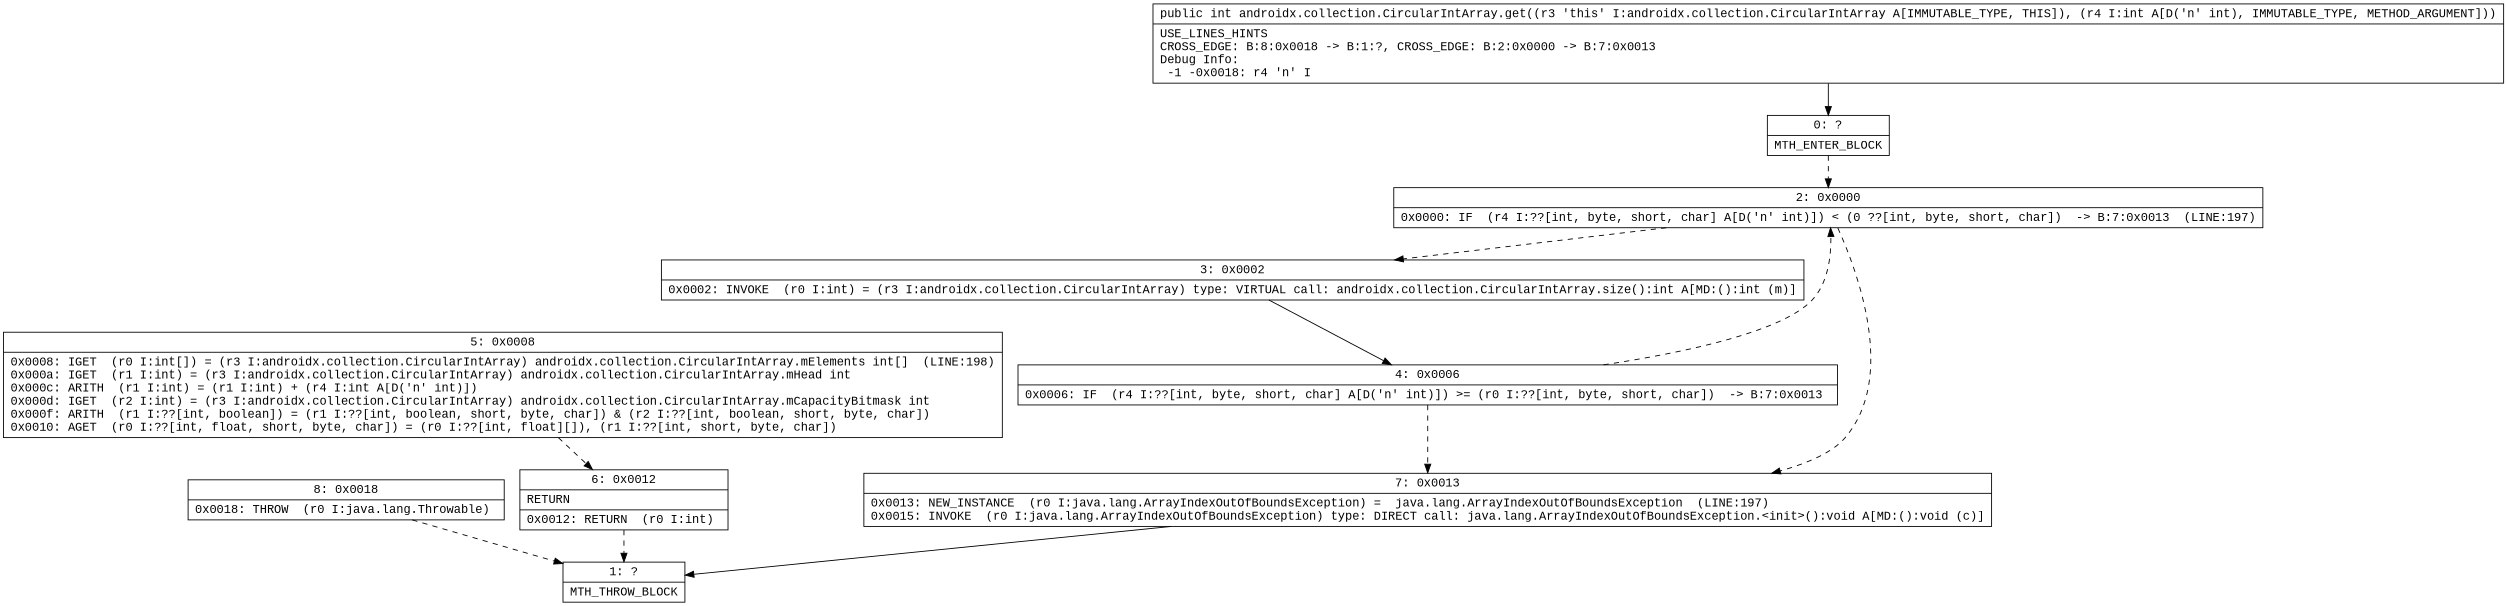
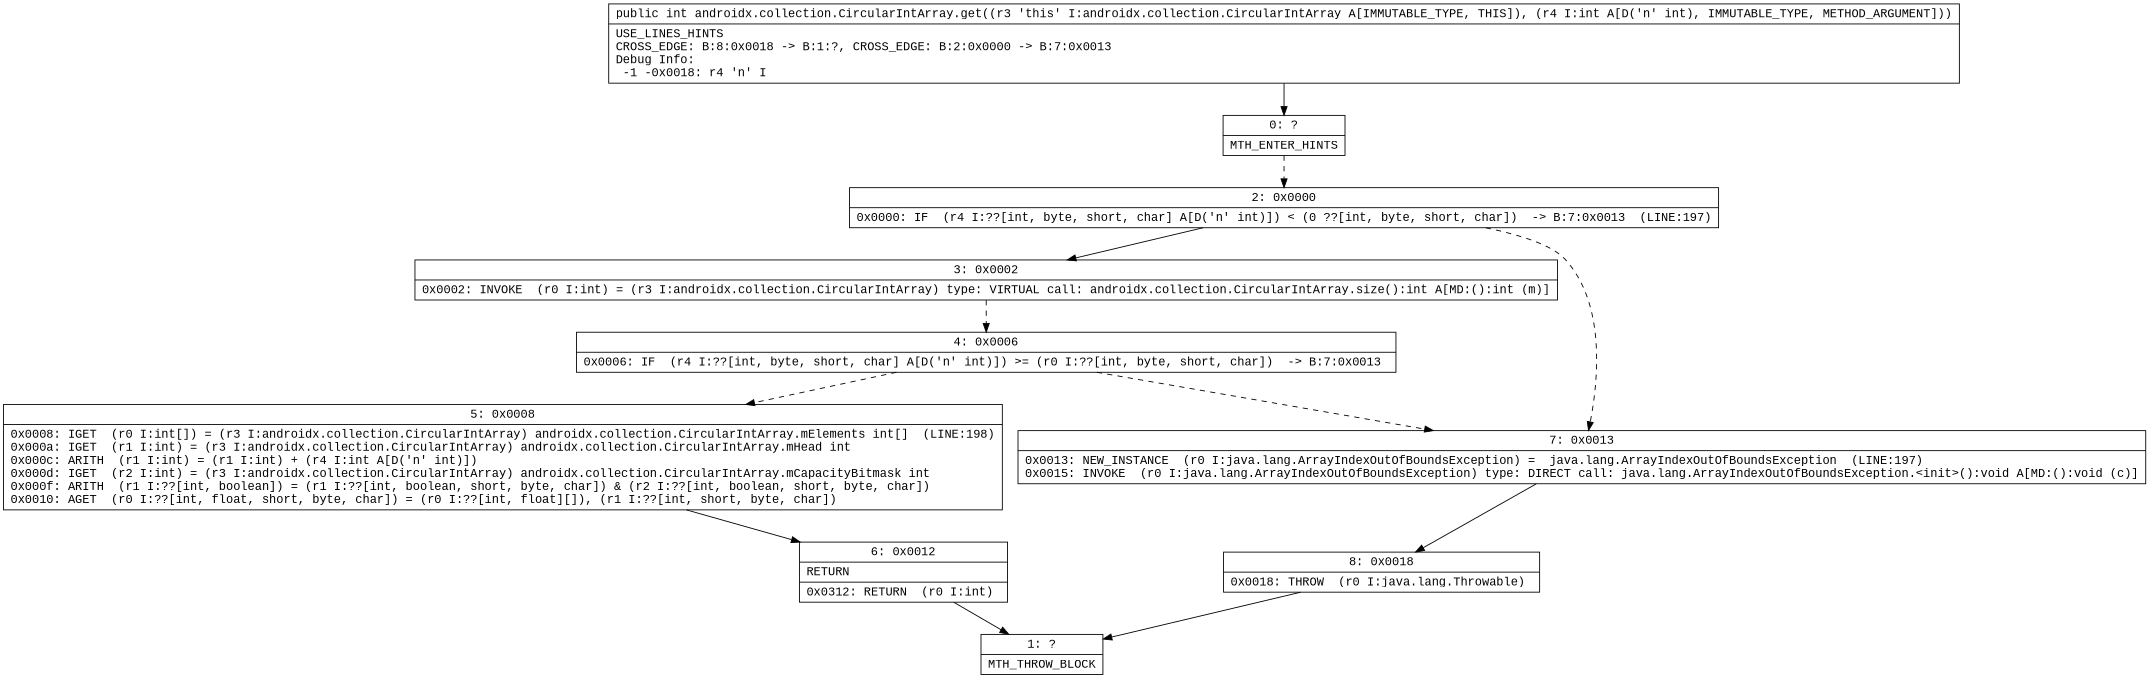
node "0: ?": text "MTH_ENTER_BLOCK" -> "MTH_ENTER_HINTS"
edge "2: 0x0000" -> "3: 0x0002": style dashed -> solid
edge "3: 0x0002" -> "4: 0x0006": style solid -> dashed
edge "4: 0x0006" -> "2: 0x0000": now "4: 0x0006" -> "5: 0x0008"
edge "5: 0x0008" -> "6: 0x0012": style dashed -> solid
node "6: 0x0012": text "0x0012: RETURN  (r0 I:int)" -> "0x0312: RETURN  (r0 I:int)"
edge "8: 0x0018" -> "1: ?": style dashed -> solid
edge "6: 0x0012" -> "1: ?": style dashed -> solid
edge "7: 0x0013" -> "1: ?": now "7: 0x0013" -> "8: 0x0018"
